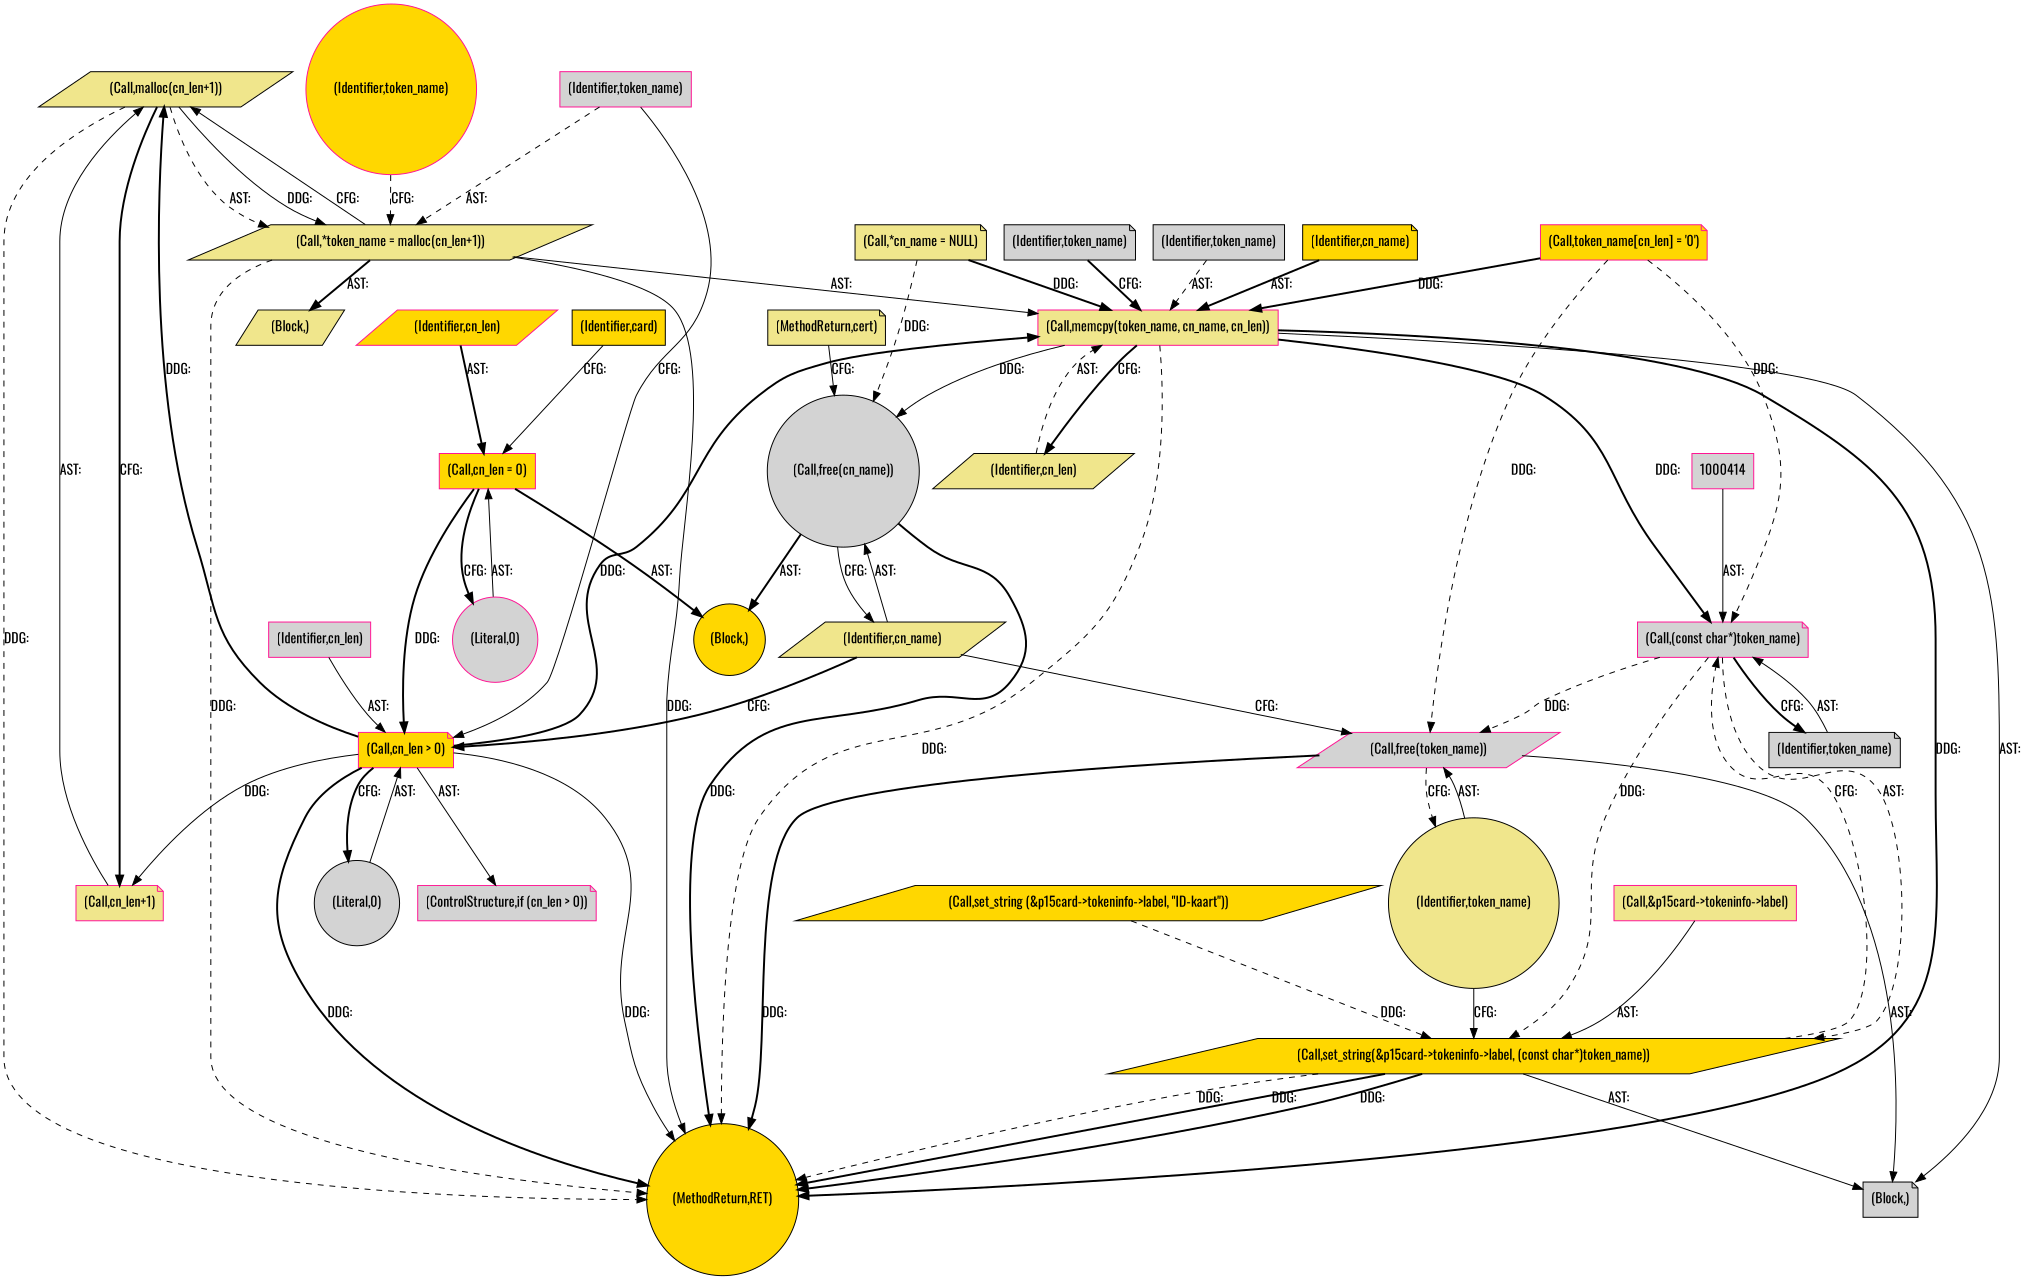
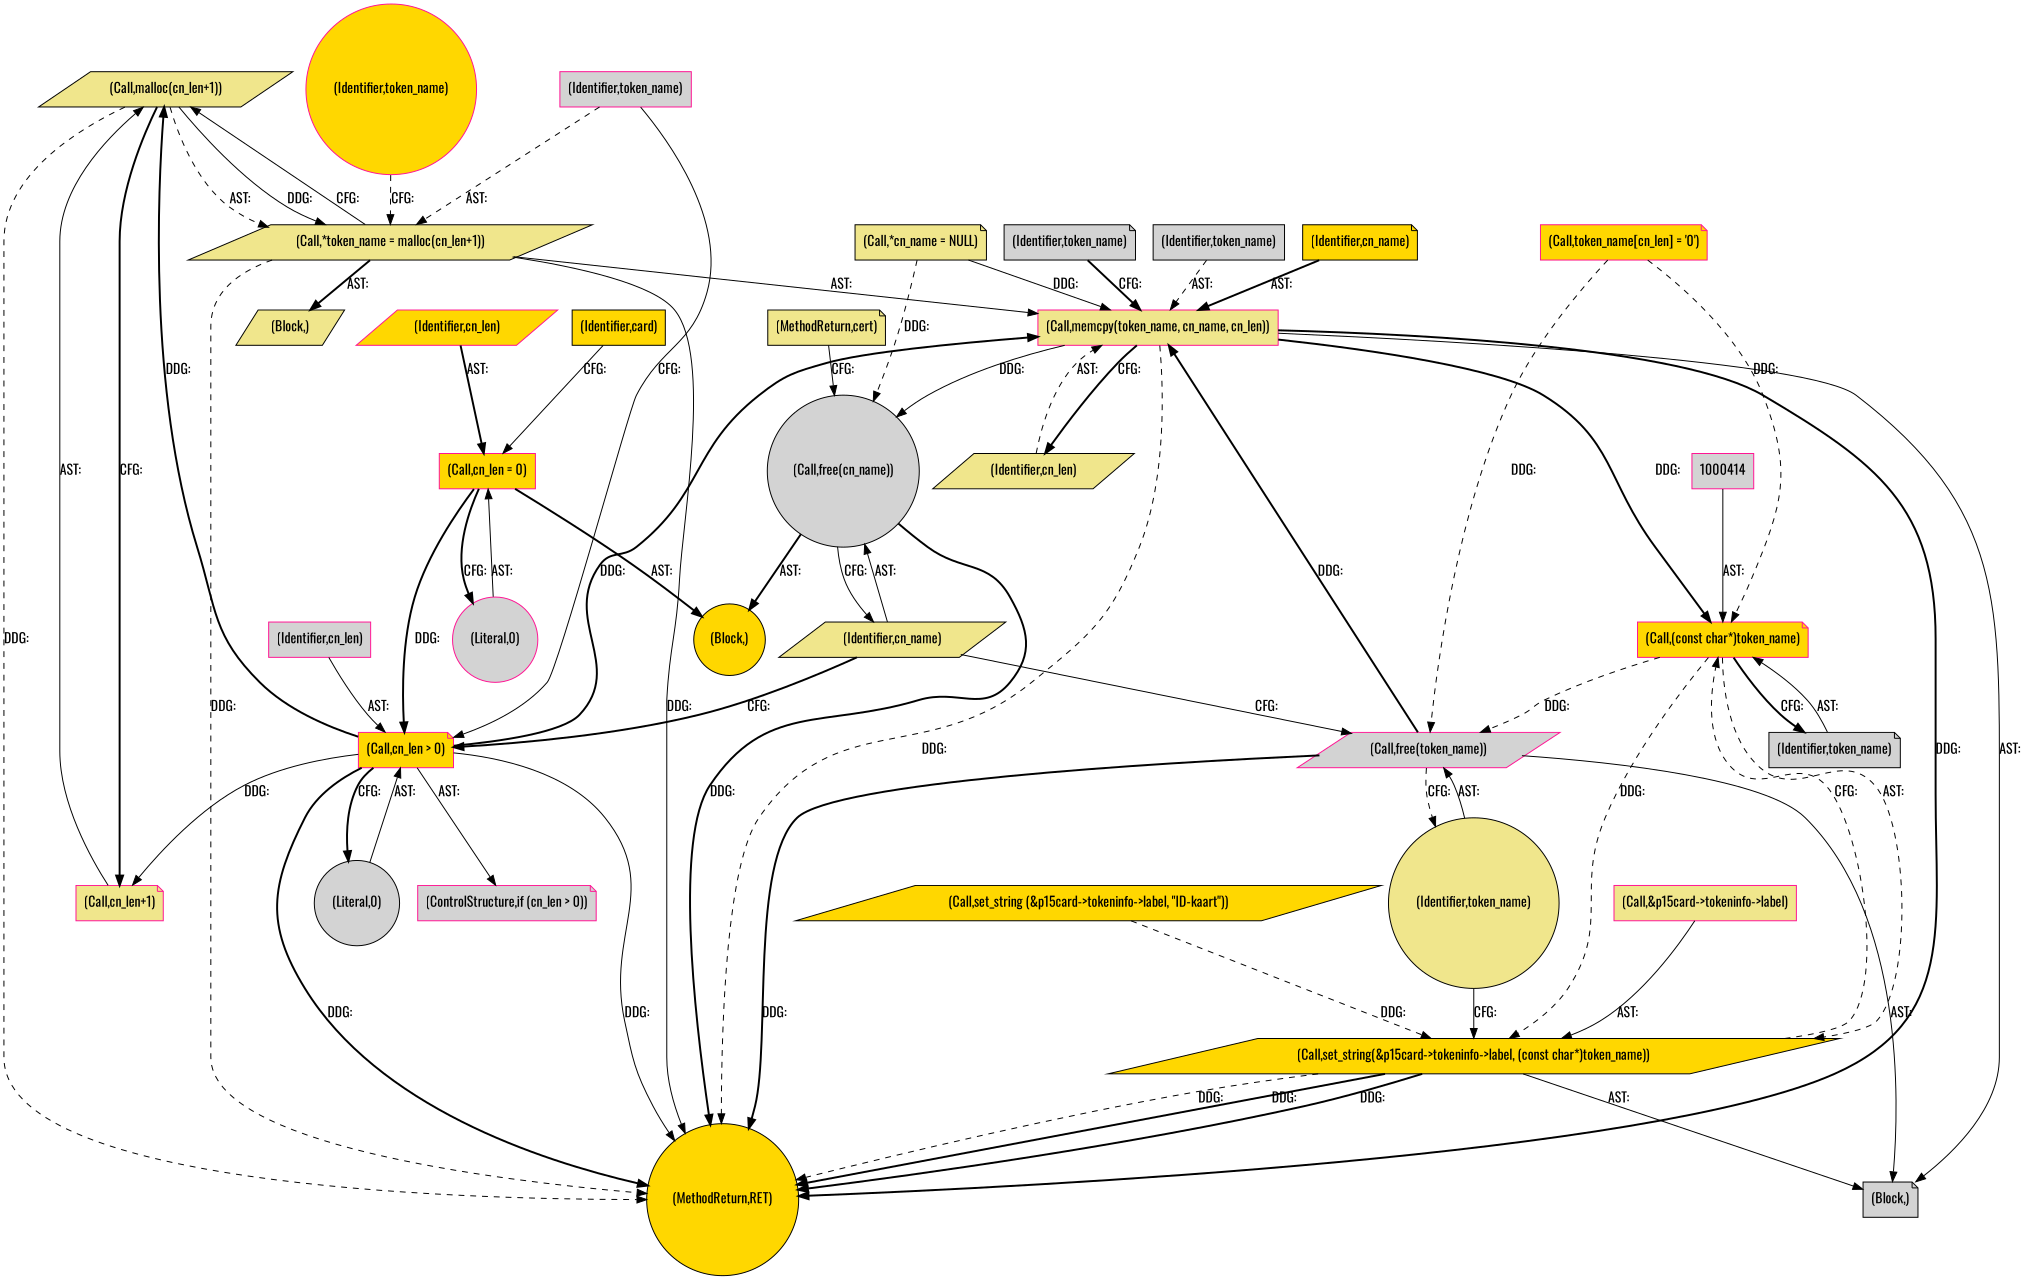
edge "(Call,*cn_name = NULL)" -> "(Call,memcpy(token_name, cn_name, cn_len))": style bold -> solid
edge "(Call,token_name[cn_len] = '0')" -> "(Call,memcpy(token_name, cn_name, cn_len))": now "(Call,free(token_name))" -> "(Call,memcpy(token_name, cn_name, cn_len))"
node "(Call,(const char*)token_name)": fillcolor lightgrey -> gold
